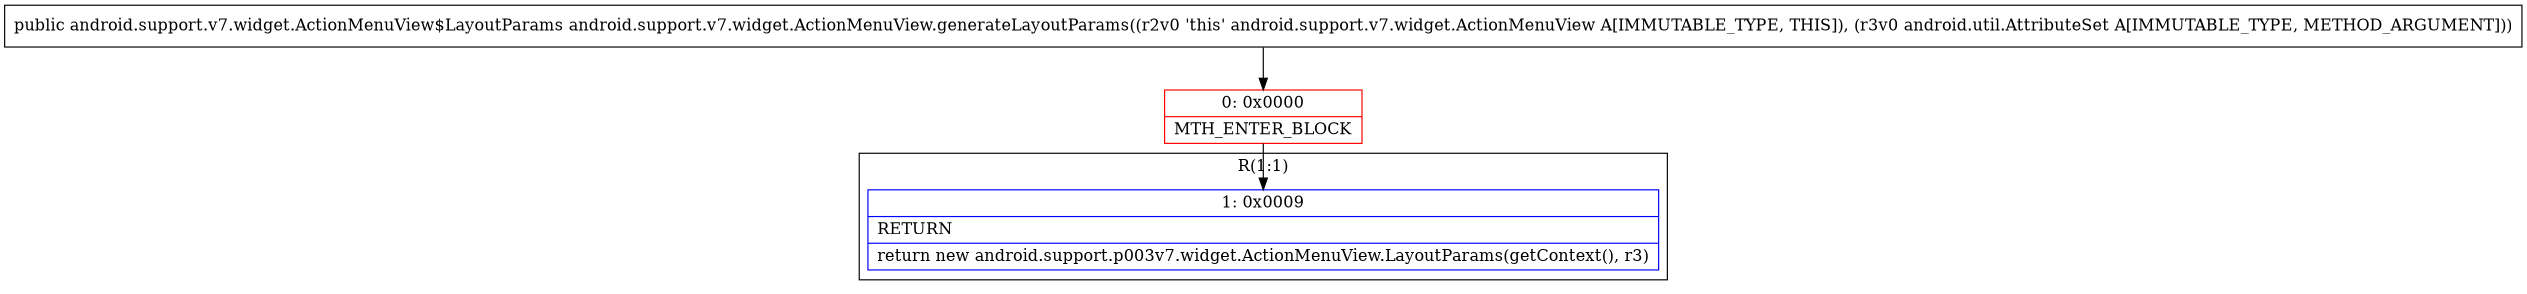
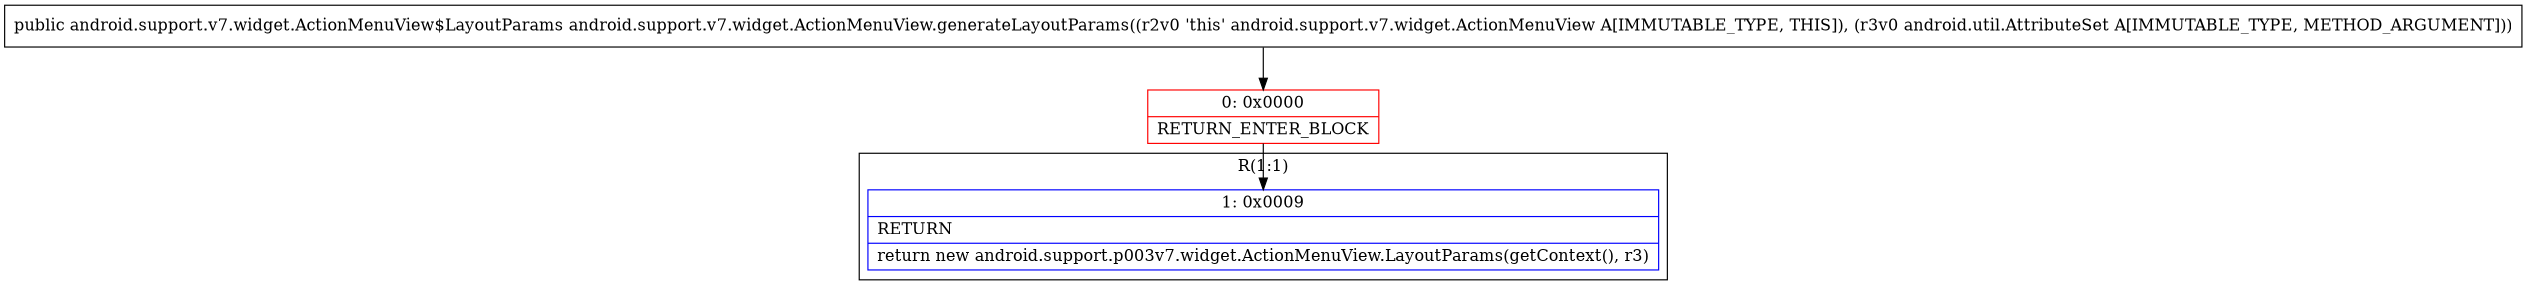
node "0: 0x0000": text "MTH_ENTER_BLOCK" -> "RETURN_ENTER_BLOCK"
